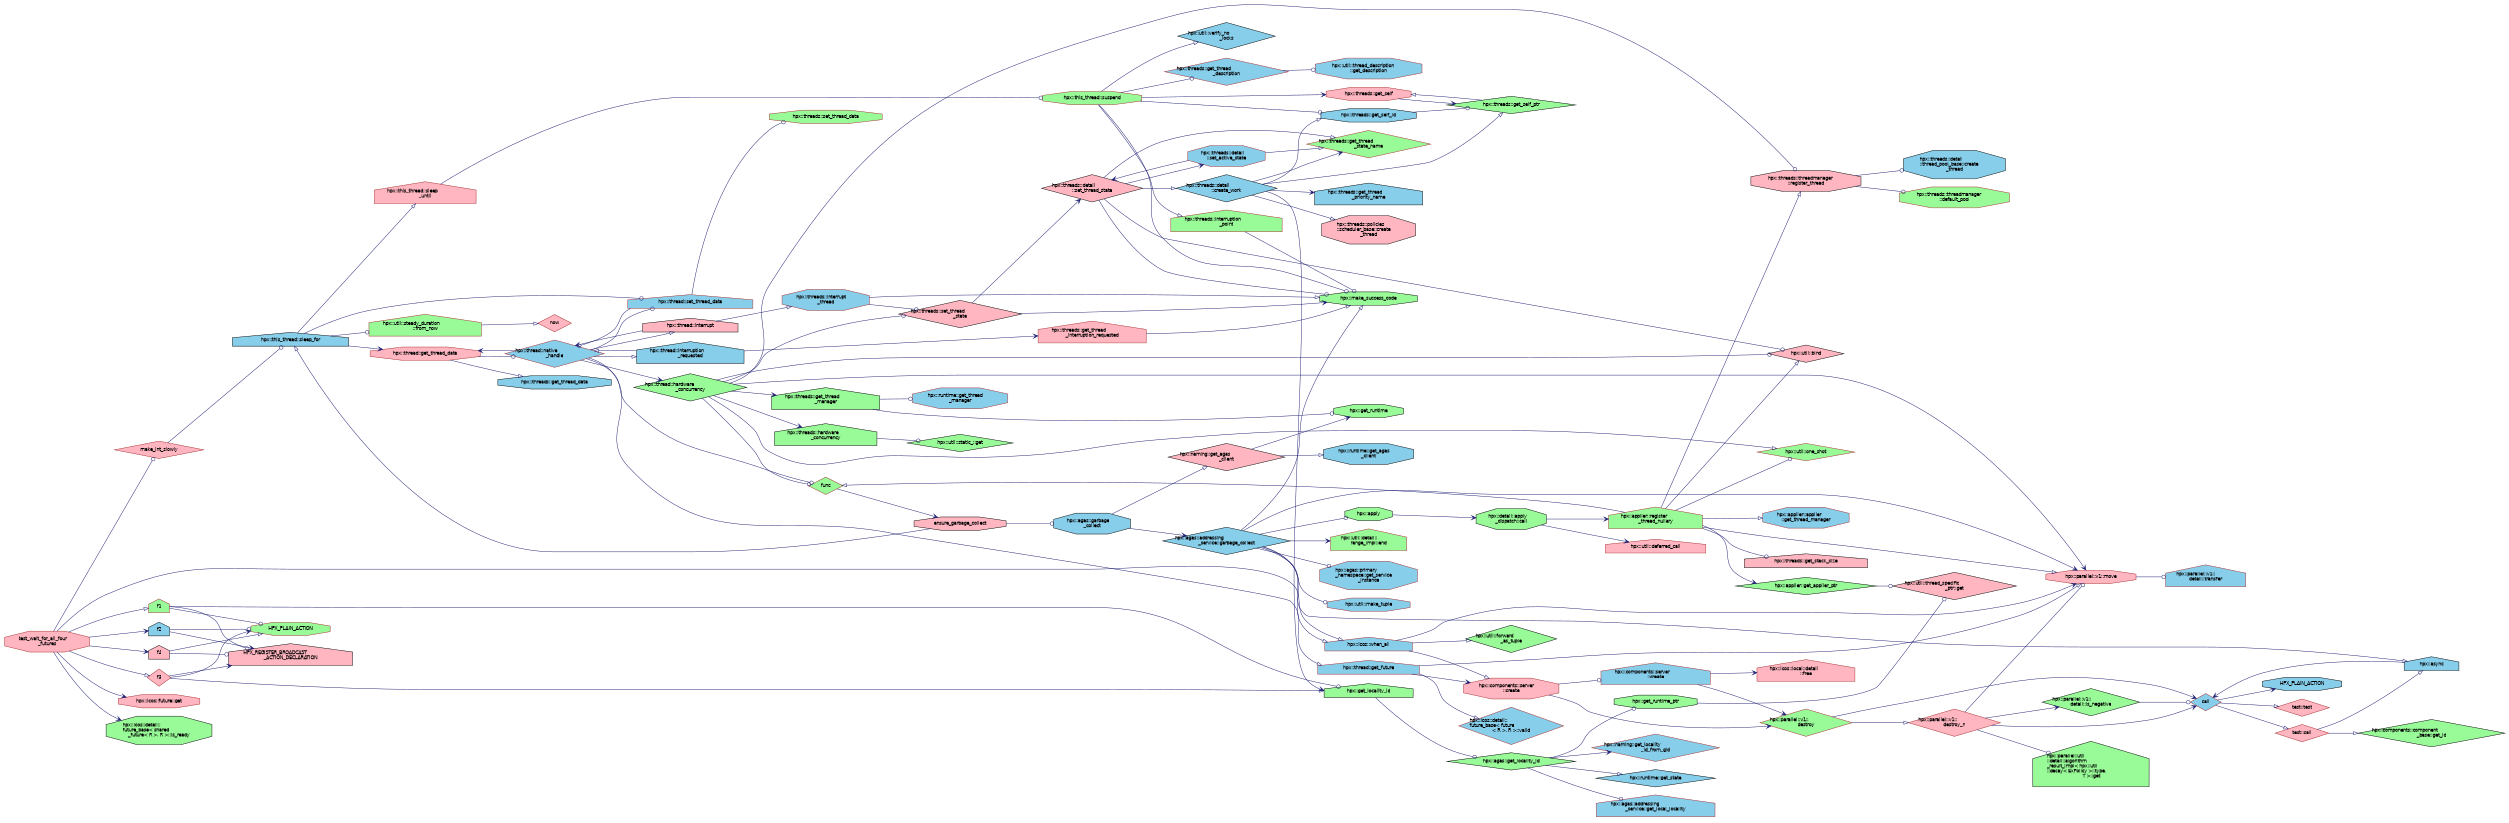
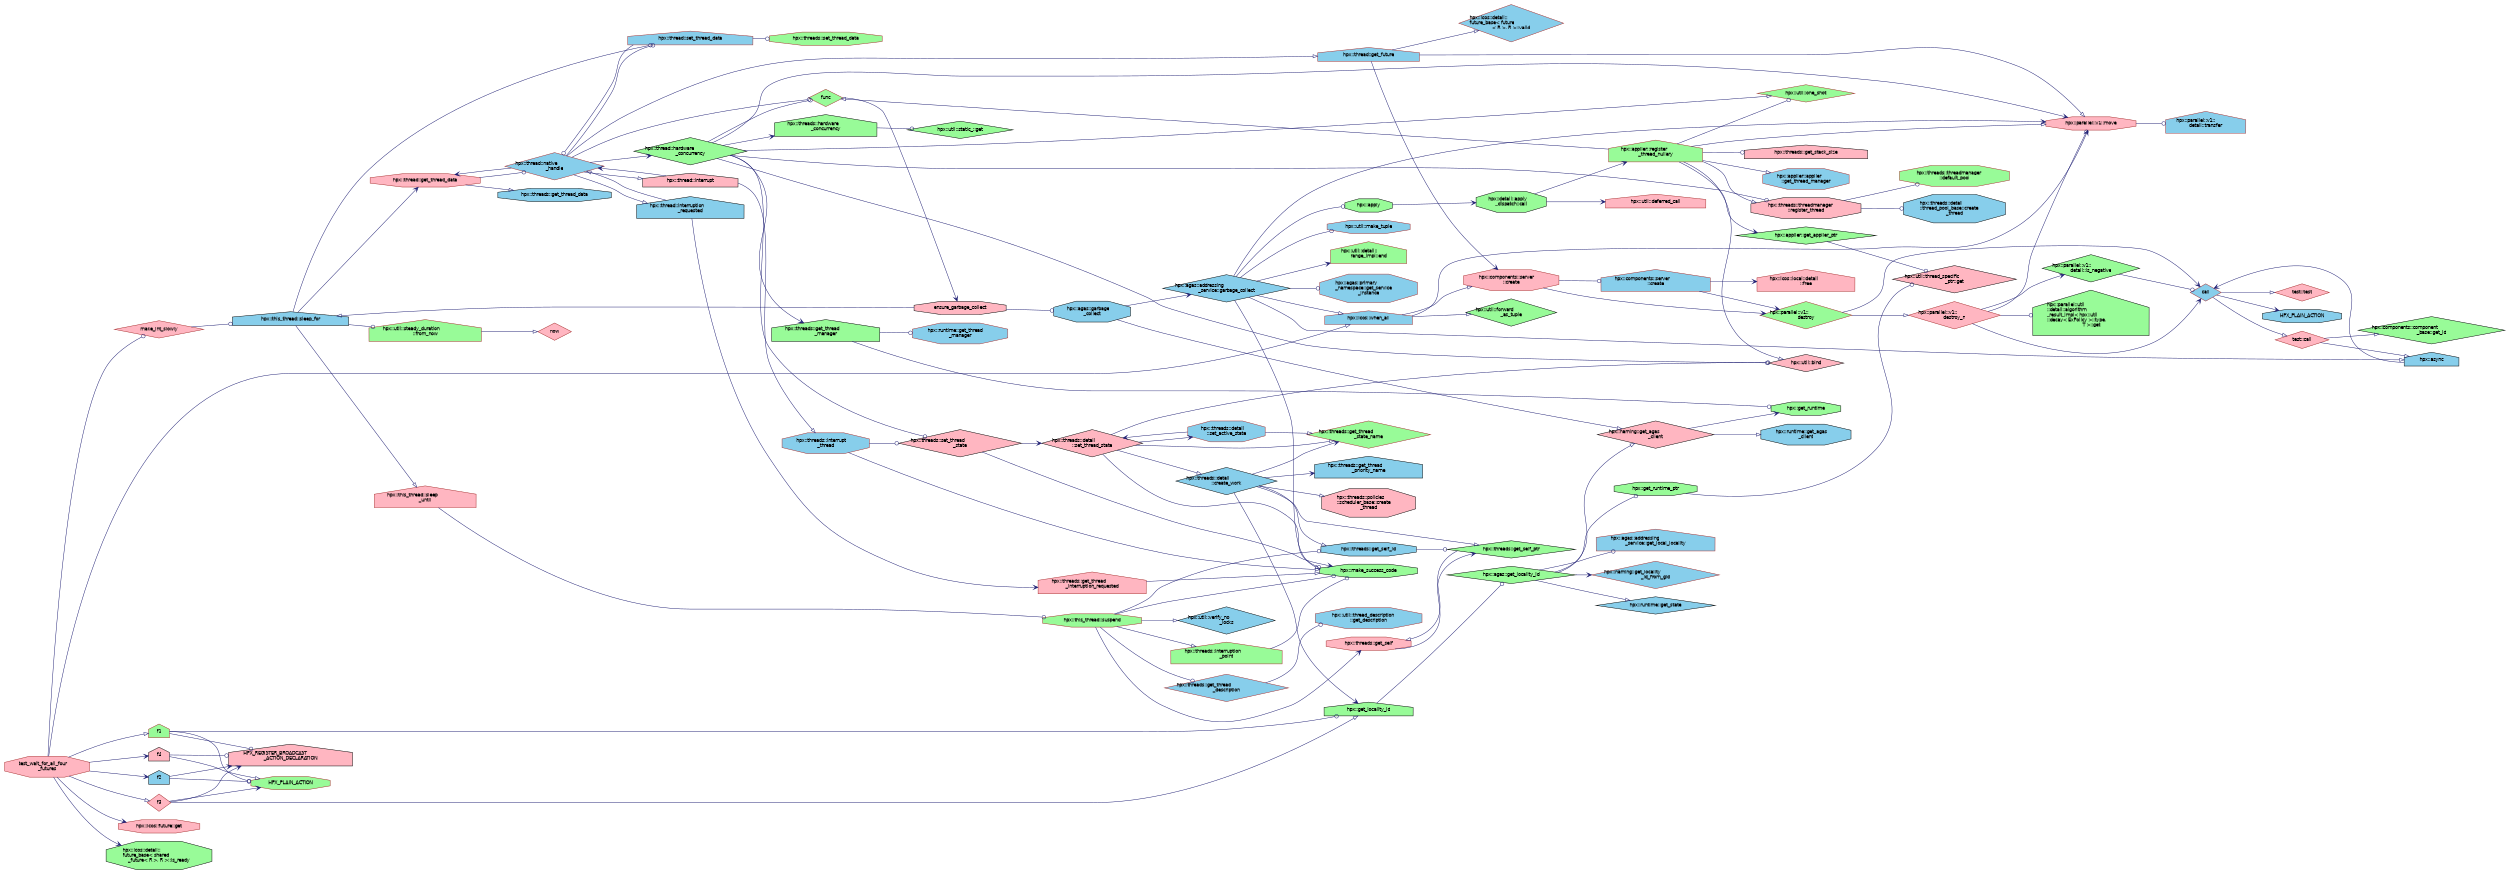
edge "hpx::agas::get_locality_id" -> "hpx::naming::get_agas _client": added
